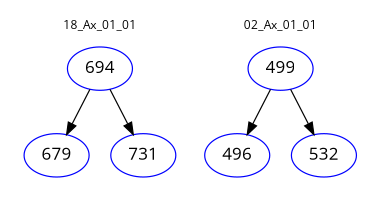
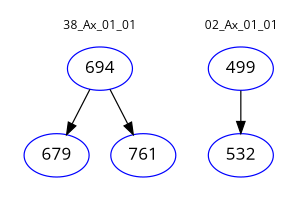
cluster "18_Ax_01_01": label "18_Ax_01_01" -> "38_Ax_01_01"
node "731": label "731" -> "761"
node "496": removed
